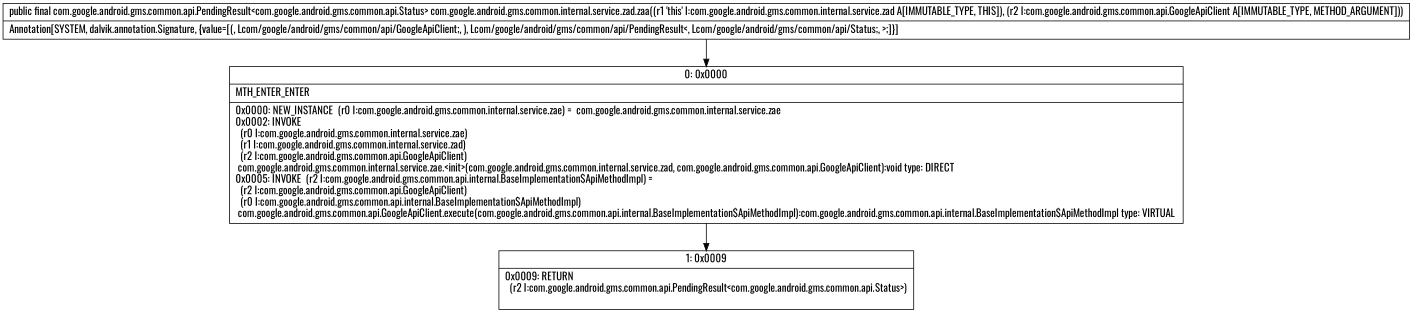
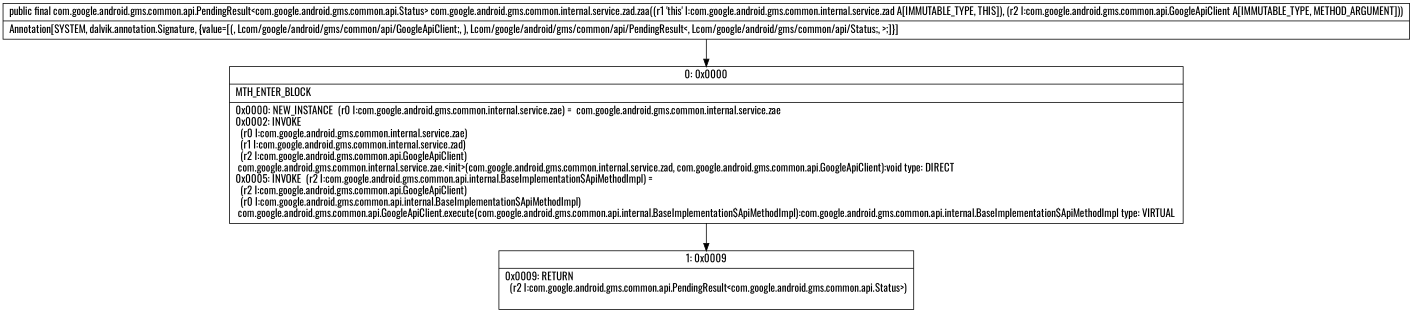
node "0: 0x0000": text "MTH_ENTER_ENTER" -> "MTH_ENTER_BLOCK"
